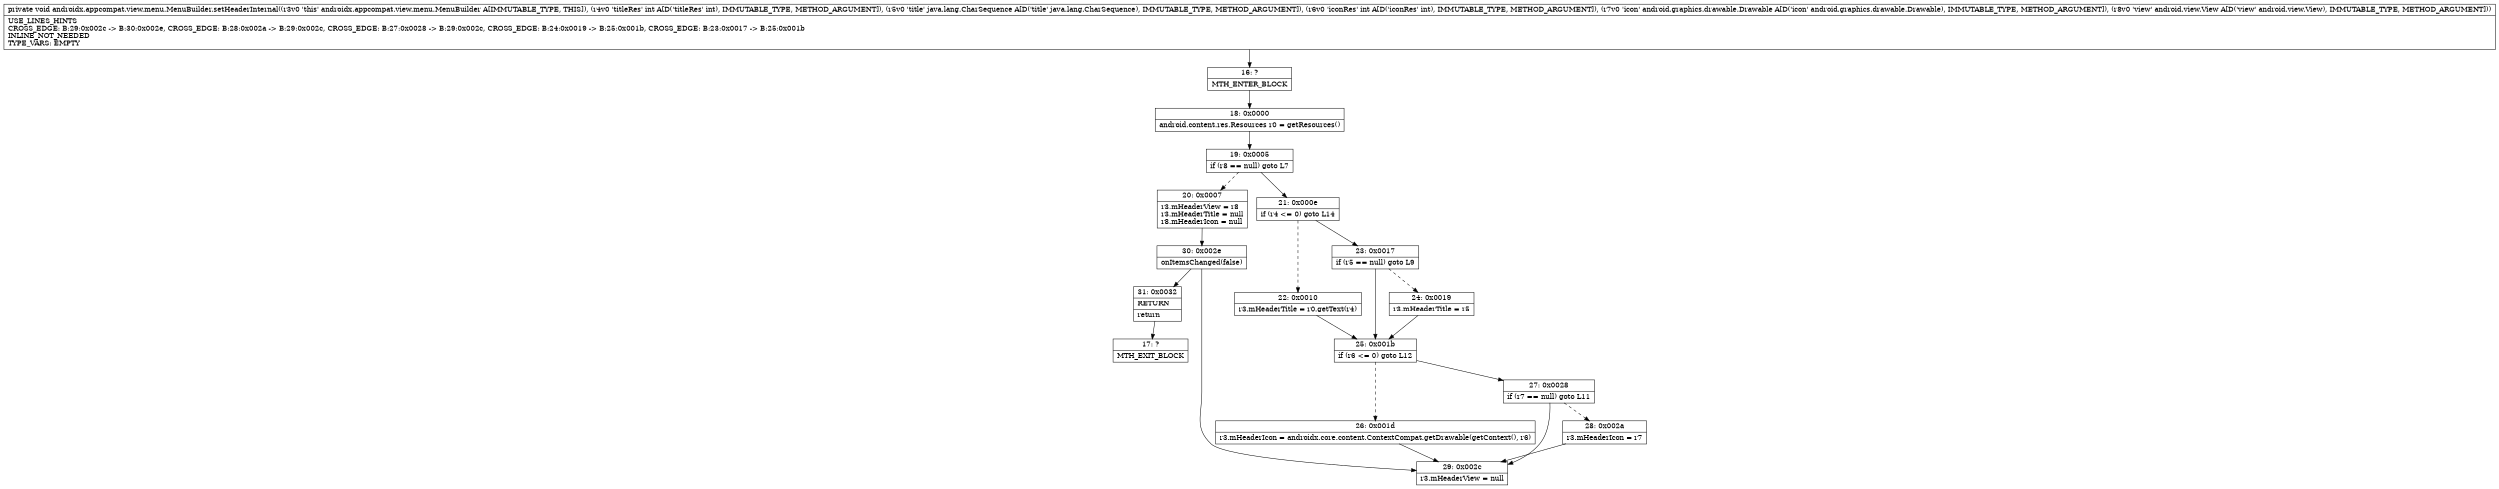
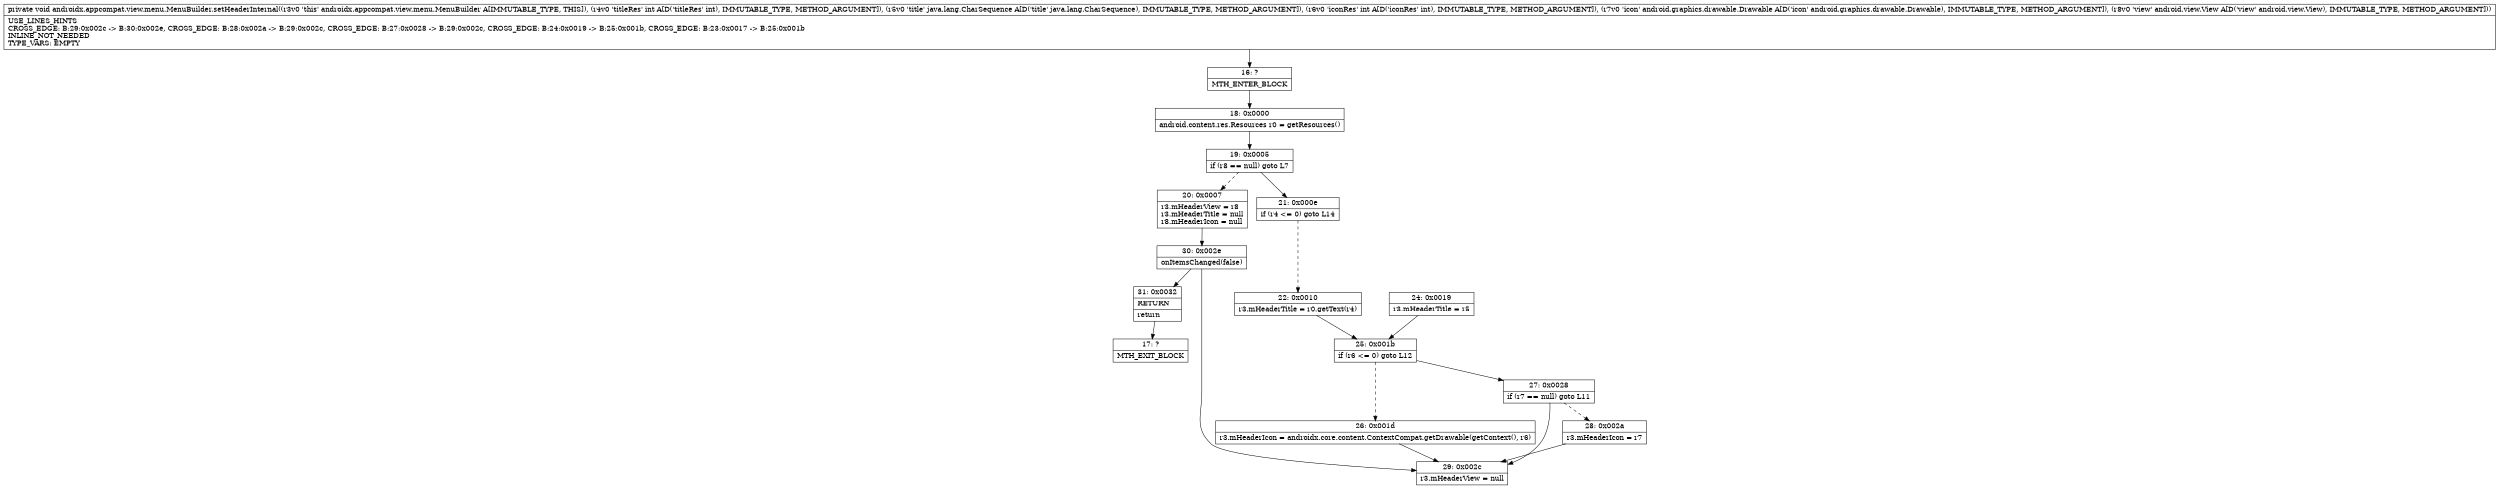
node "23: 0x0017": removed
